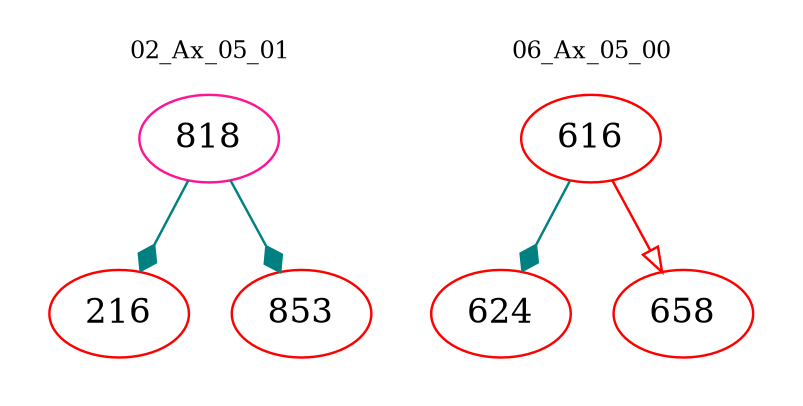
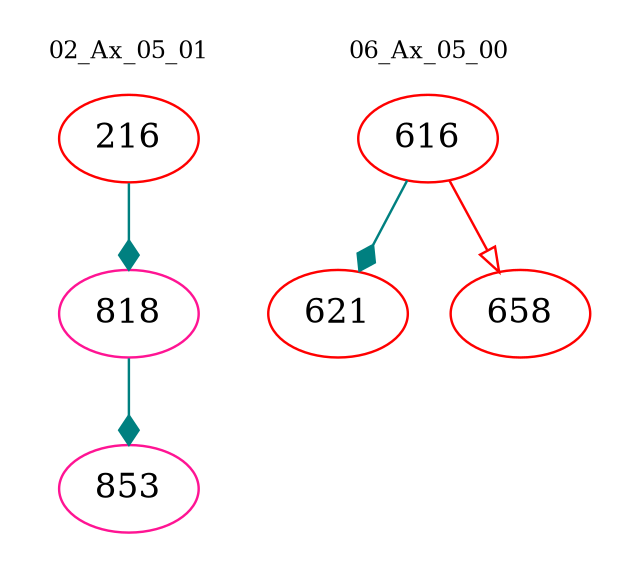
edge "818" -> "216": reversed
node "853": color red -> deeppink
node "624": label "624" -> "621"
